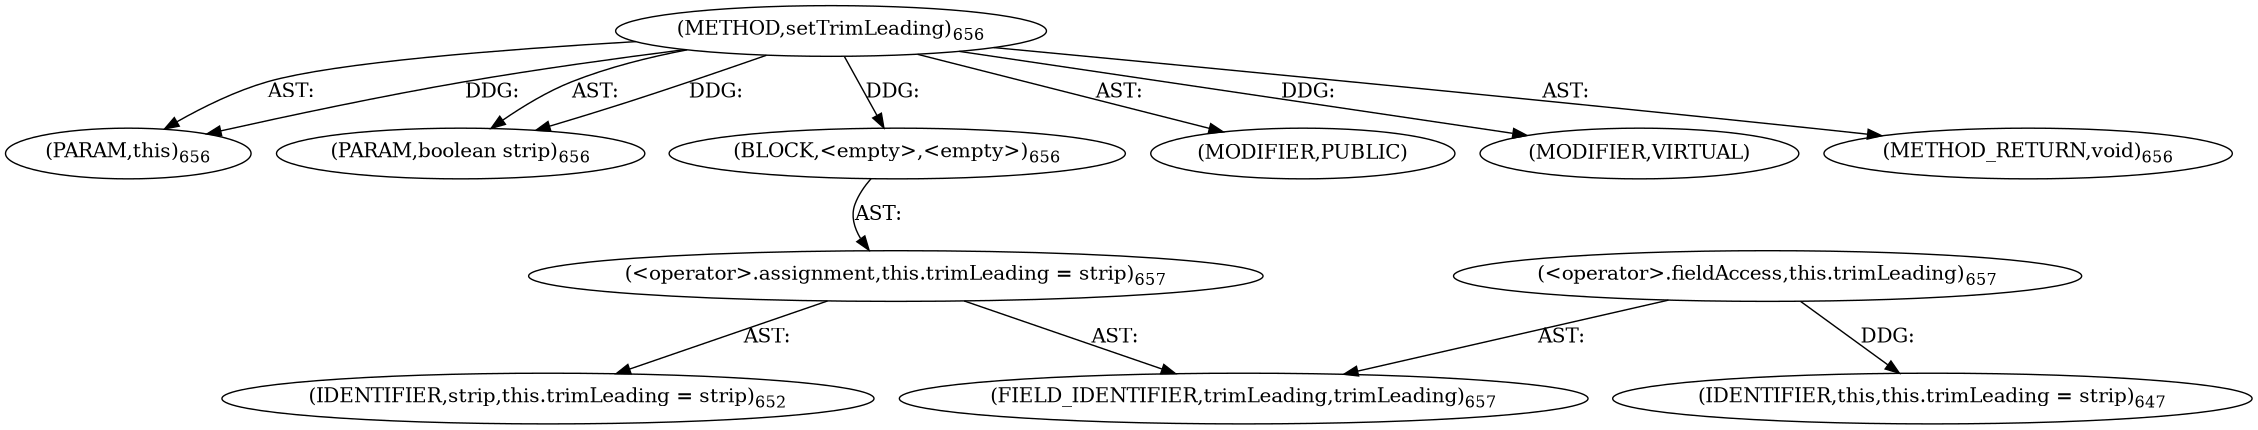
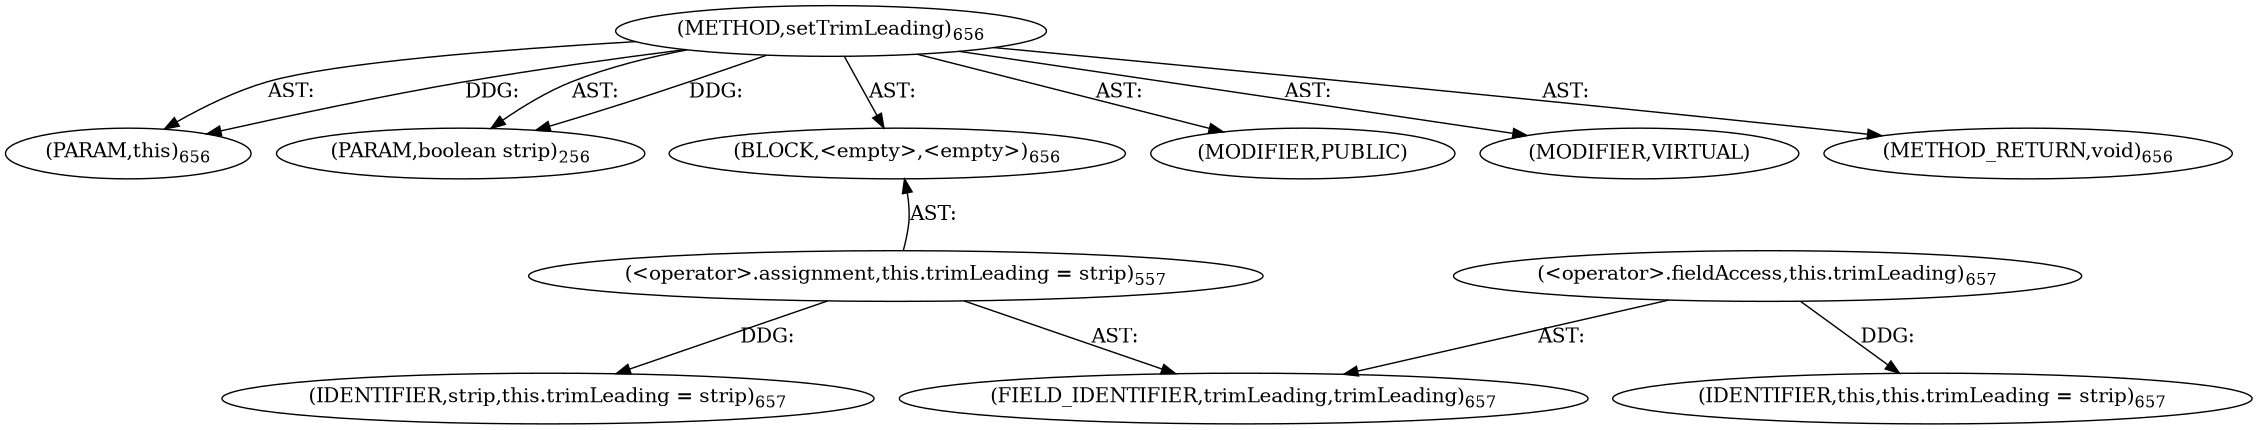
edge "(METHOD,setTrimLeading)" -> "(BLOCK,<empty>,<empty>)": label "DDG: " -> "AST: "
edge "(METHOD,setTrimLeading)" -> "(MODIFIER,VIRTUAL)": label "DDG: " -> "AST: "
node "(PARAM,boolean strip)": text "656" -> "256"
edge "(BLOCK,<empty>,<empty>)" -> "(<operator>.assignment,this.trimLeading = strip)": reversed
node "(<operator>.assignment,this.trimLeading = strip)": text "657" -> "557"
edge "(<operator>.assignment,this.trimLeading = strip)" -> "(IDENTIFIER,strip,this.trimLeading = strip)": label "AST: " -> "DDG: "
node "(IDENTIFIER,strip,this.trimLeading = strip)": text "652" -> "657"
node "(IDENTIFIER,this,this.trimLeading = strip)": text "647" -> "657"
